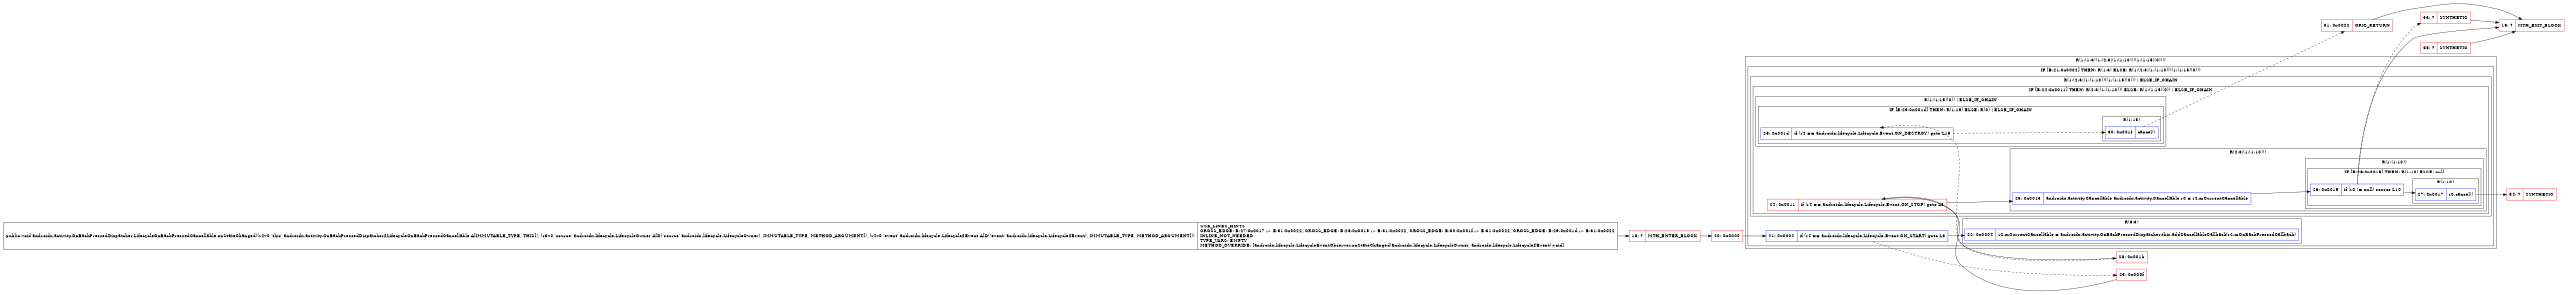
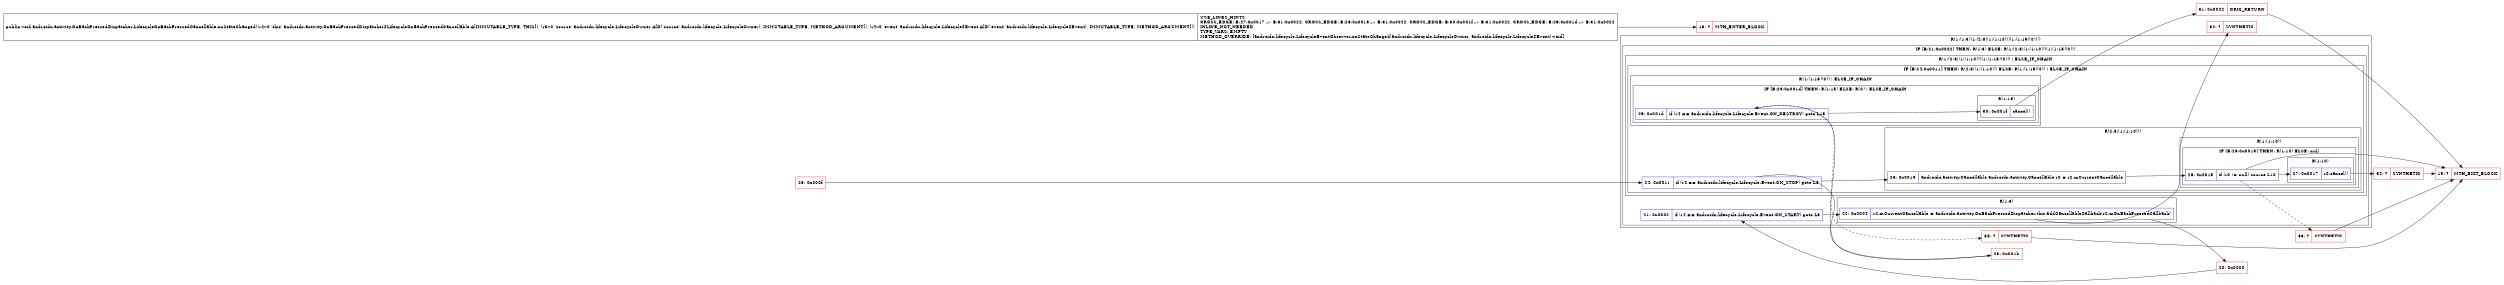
node "32: ?": added
edge "30: 0x001f" -> "31: 0x0022": style dashed -> solid
edge "29: 0x001d" -> "30: 0x001f": style dashed -> solid
edge "34: ?" -> "19: ?": added
node "24: 0x0011": color red -> blue
edge "28: 0x001b" -> "29: 0x001d": style dashed -> solid
cluster "R(6:3)": label "R(6:3)" -> "R(1:3)"
edge "29: 0x001d" -> "35: ?": added
edge "18: ?" -> "20: 0x0000": now "22: 0x0004" -> "20: 0x0000"
edge "21: 0x0002" -> "23: 0x000f": removed
